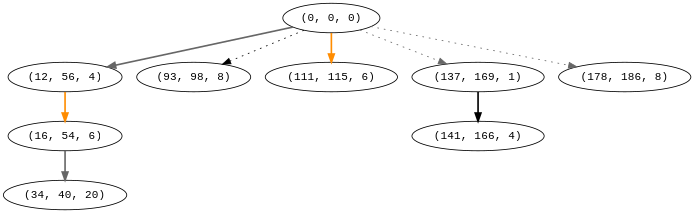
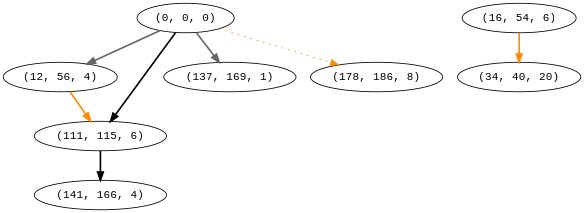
edge "(0, 0, 0)" -> "(111, 115, 6)": color darkorange -> black
edge "(0, 0, 0)" -> "(137, 169, 1)": style dotted -> bold
edge "(0, 0, 0)" -> "(178, 186, 8)": color gray40 -> darkorange
node "(93, 98, 8)": removed
edge "(12, 56, 4)" -> "(16, 54, 6)": now "(12, 56, 4)" -> "(111, 115, 6)"
edge "(137, 169, 1)" -> "(141, 166, 4)": now "(111, 115, 6)" -> "(141, 166, 4)"
edge "(16, 54, 6)" -> "(34, 40, 20)": color gray40 -> darkorange
